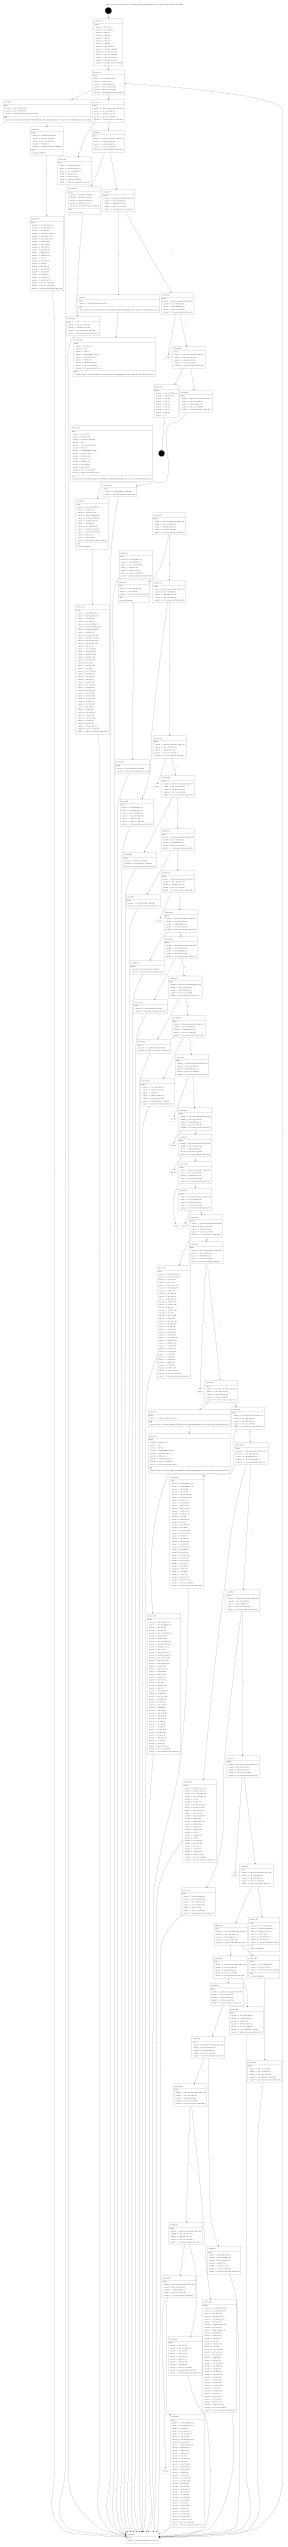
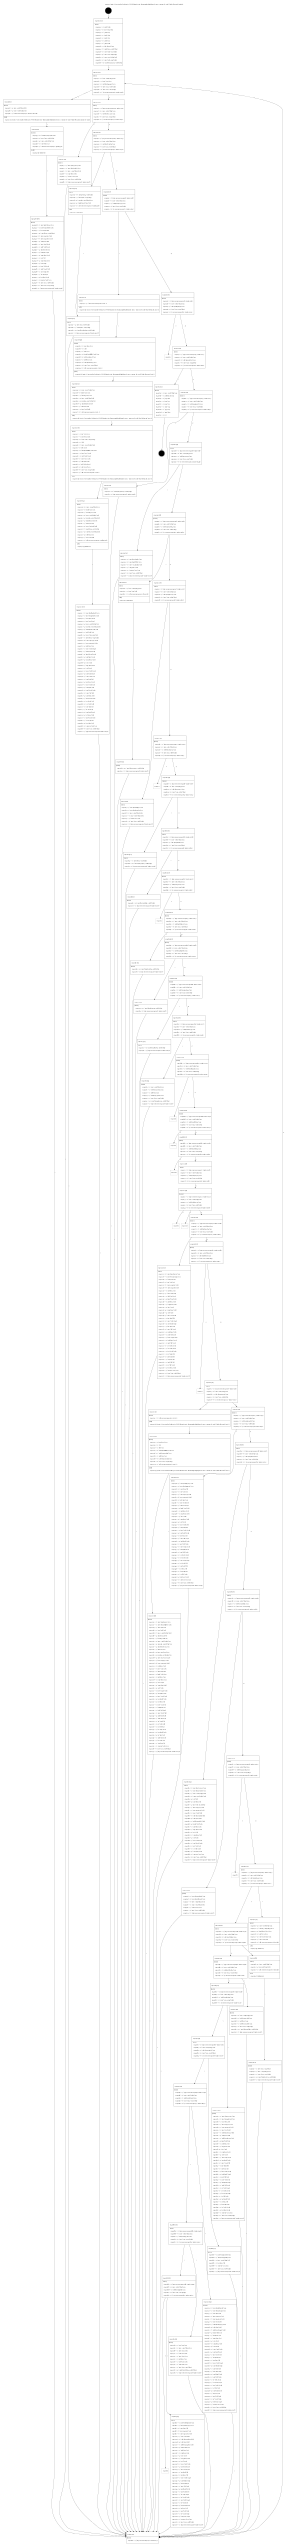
node "0x4020a9 [35]": added
node "0x401a8a [28]": added
edge "0x401c12 [28]" -> "0x40298e": now "0x401c2e [28]" -> "0x40298e"
node "0x401ec6 [147]": added
